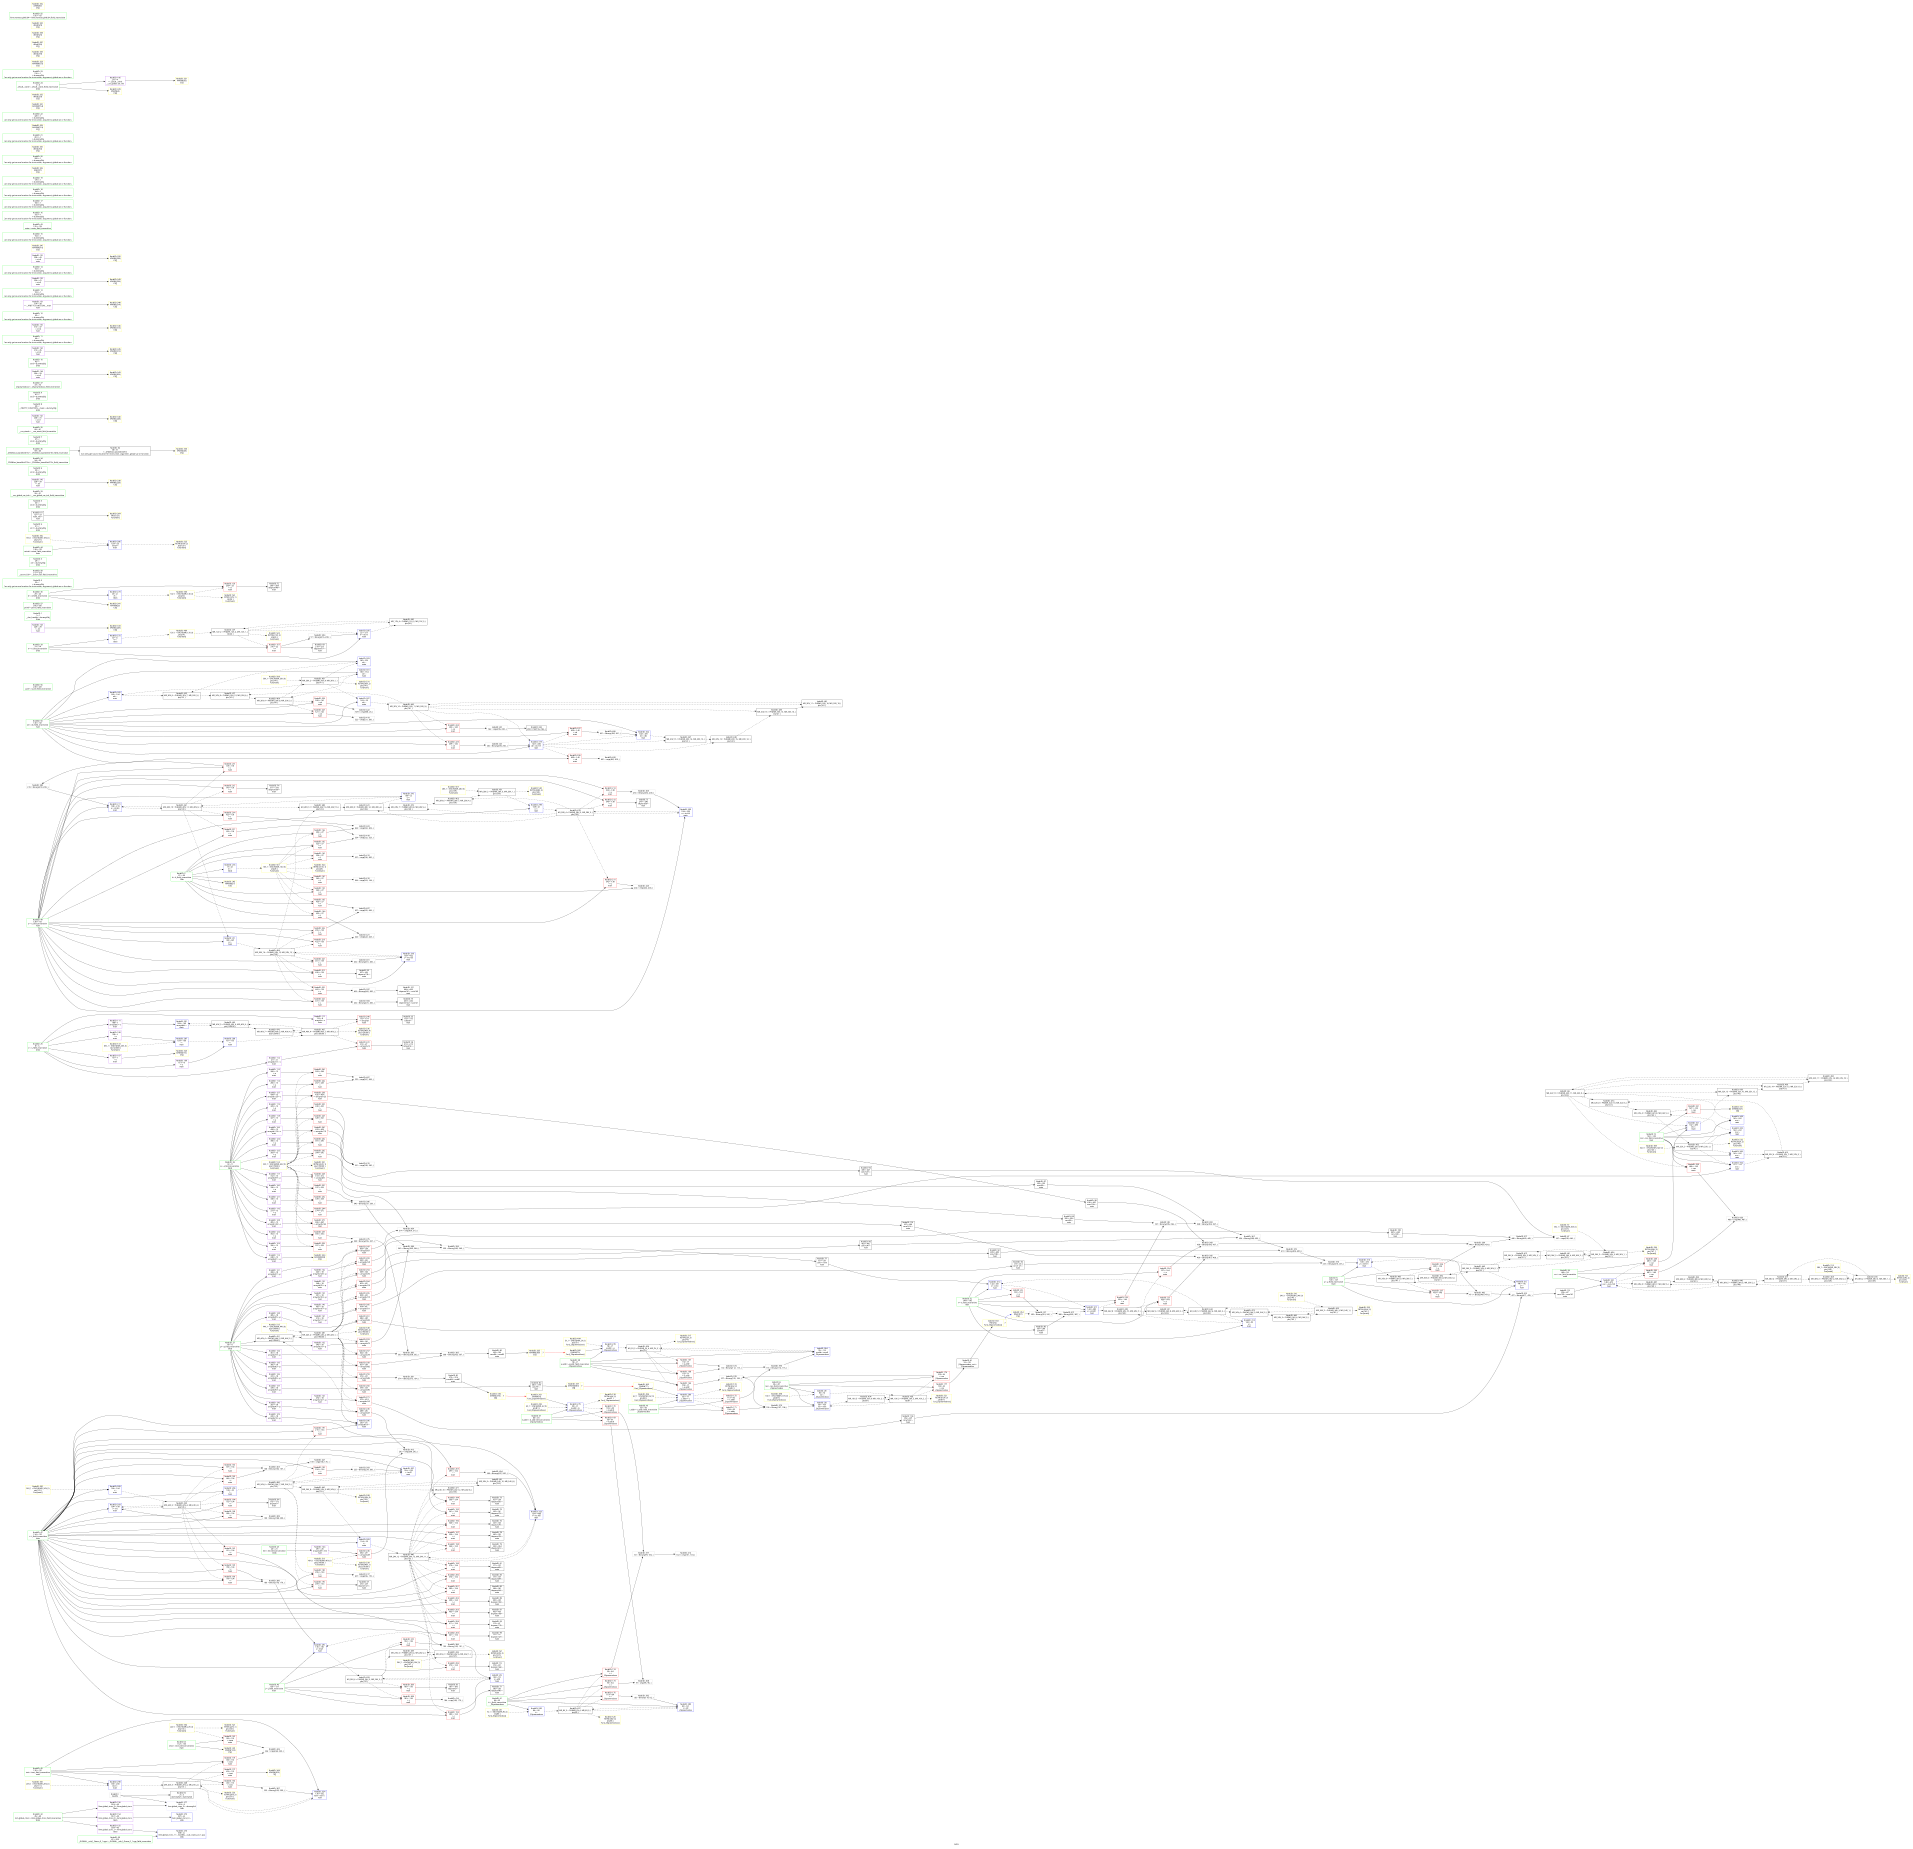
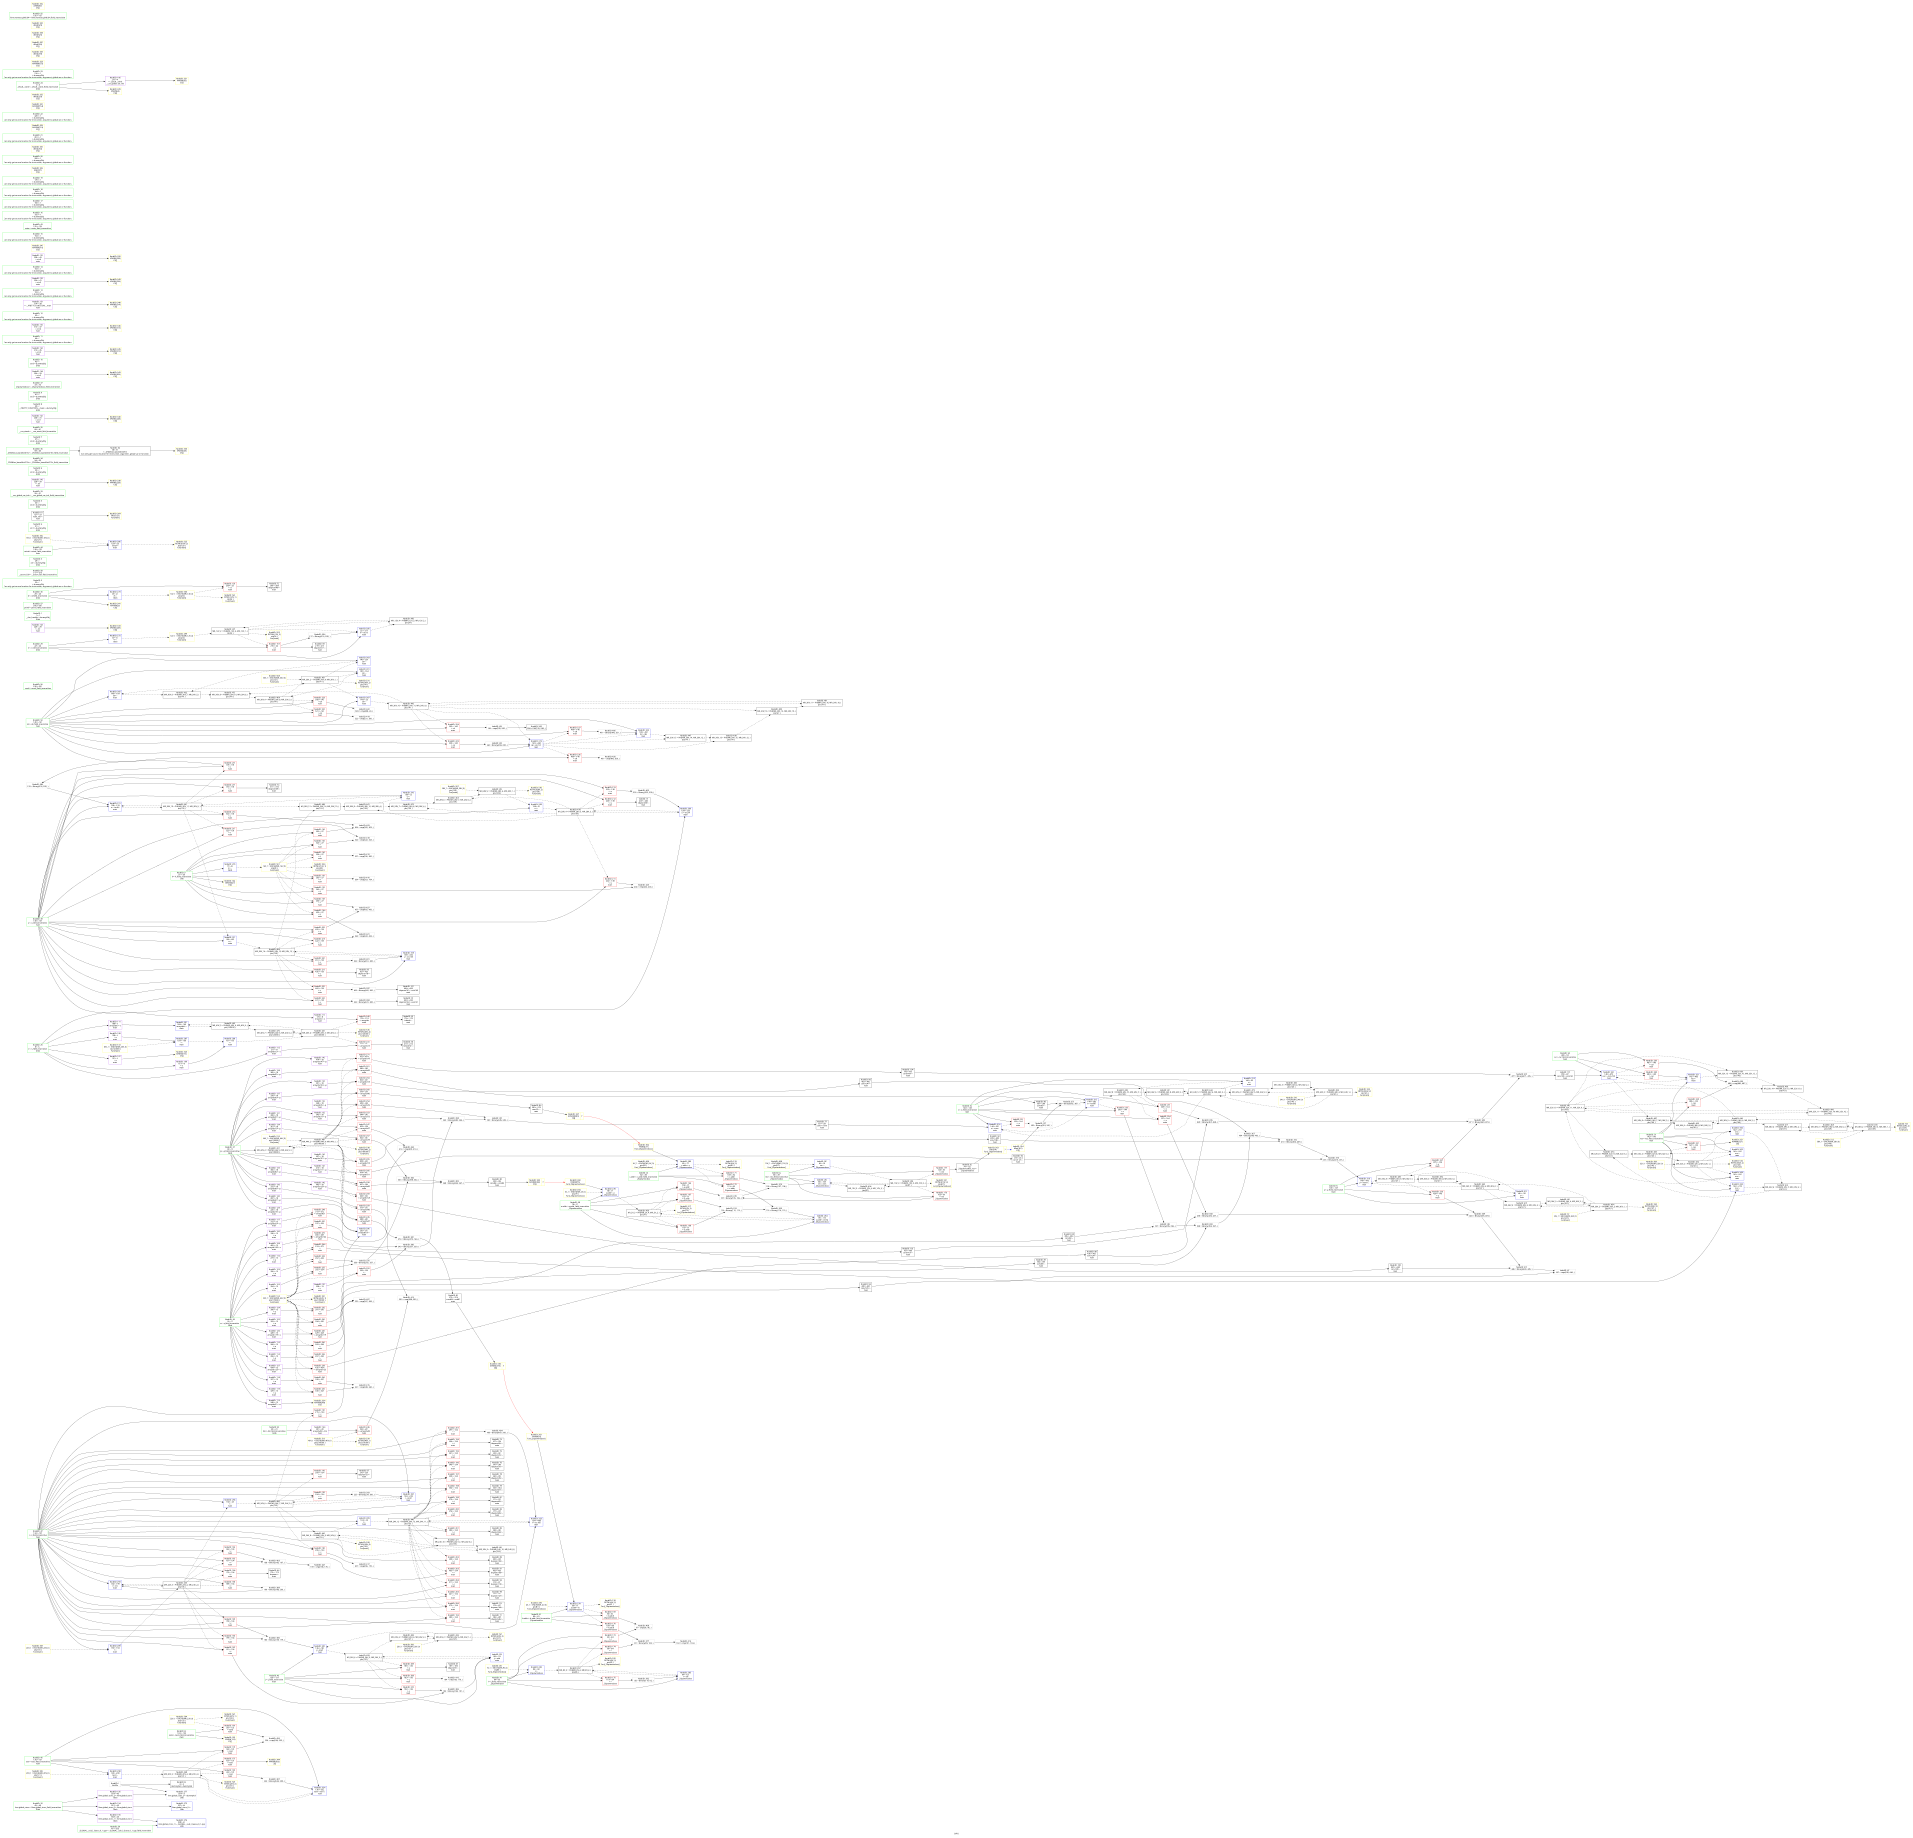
edge "NodeID: 26" -> "NodeID: 121": now "NodeID: 514" -> "NodeID: 121"
